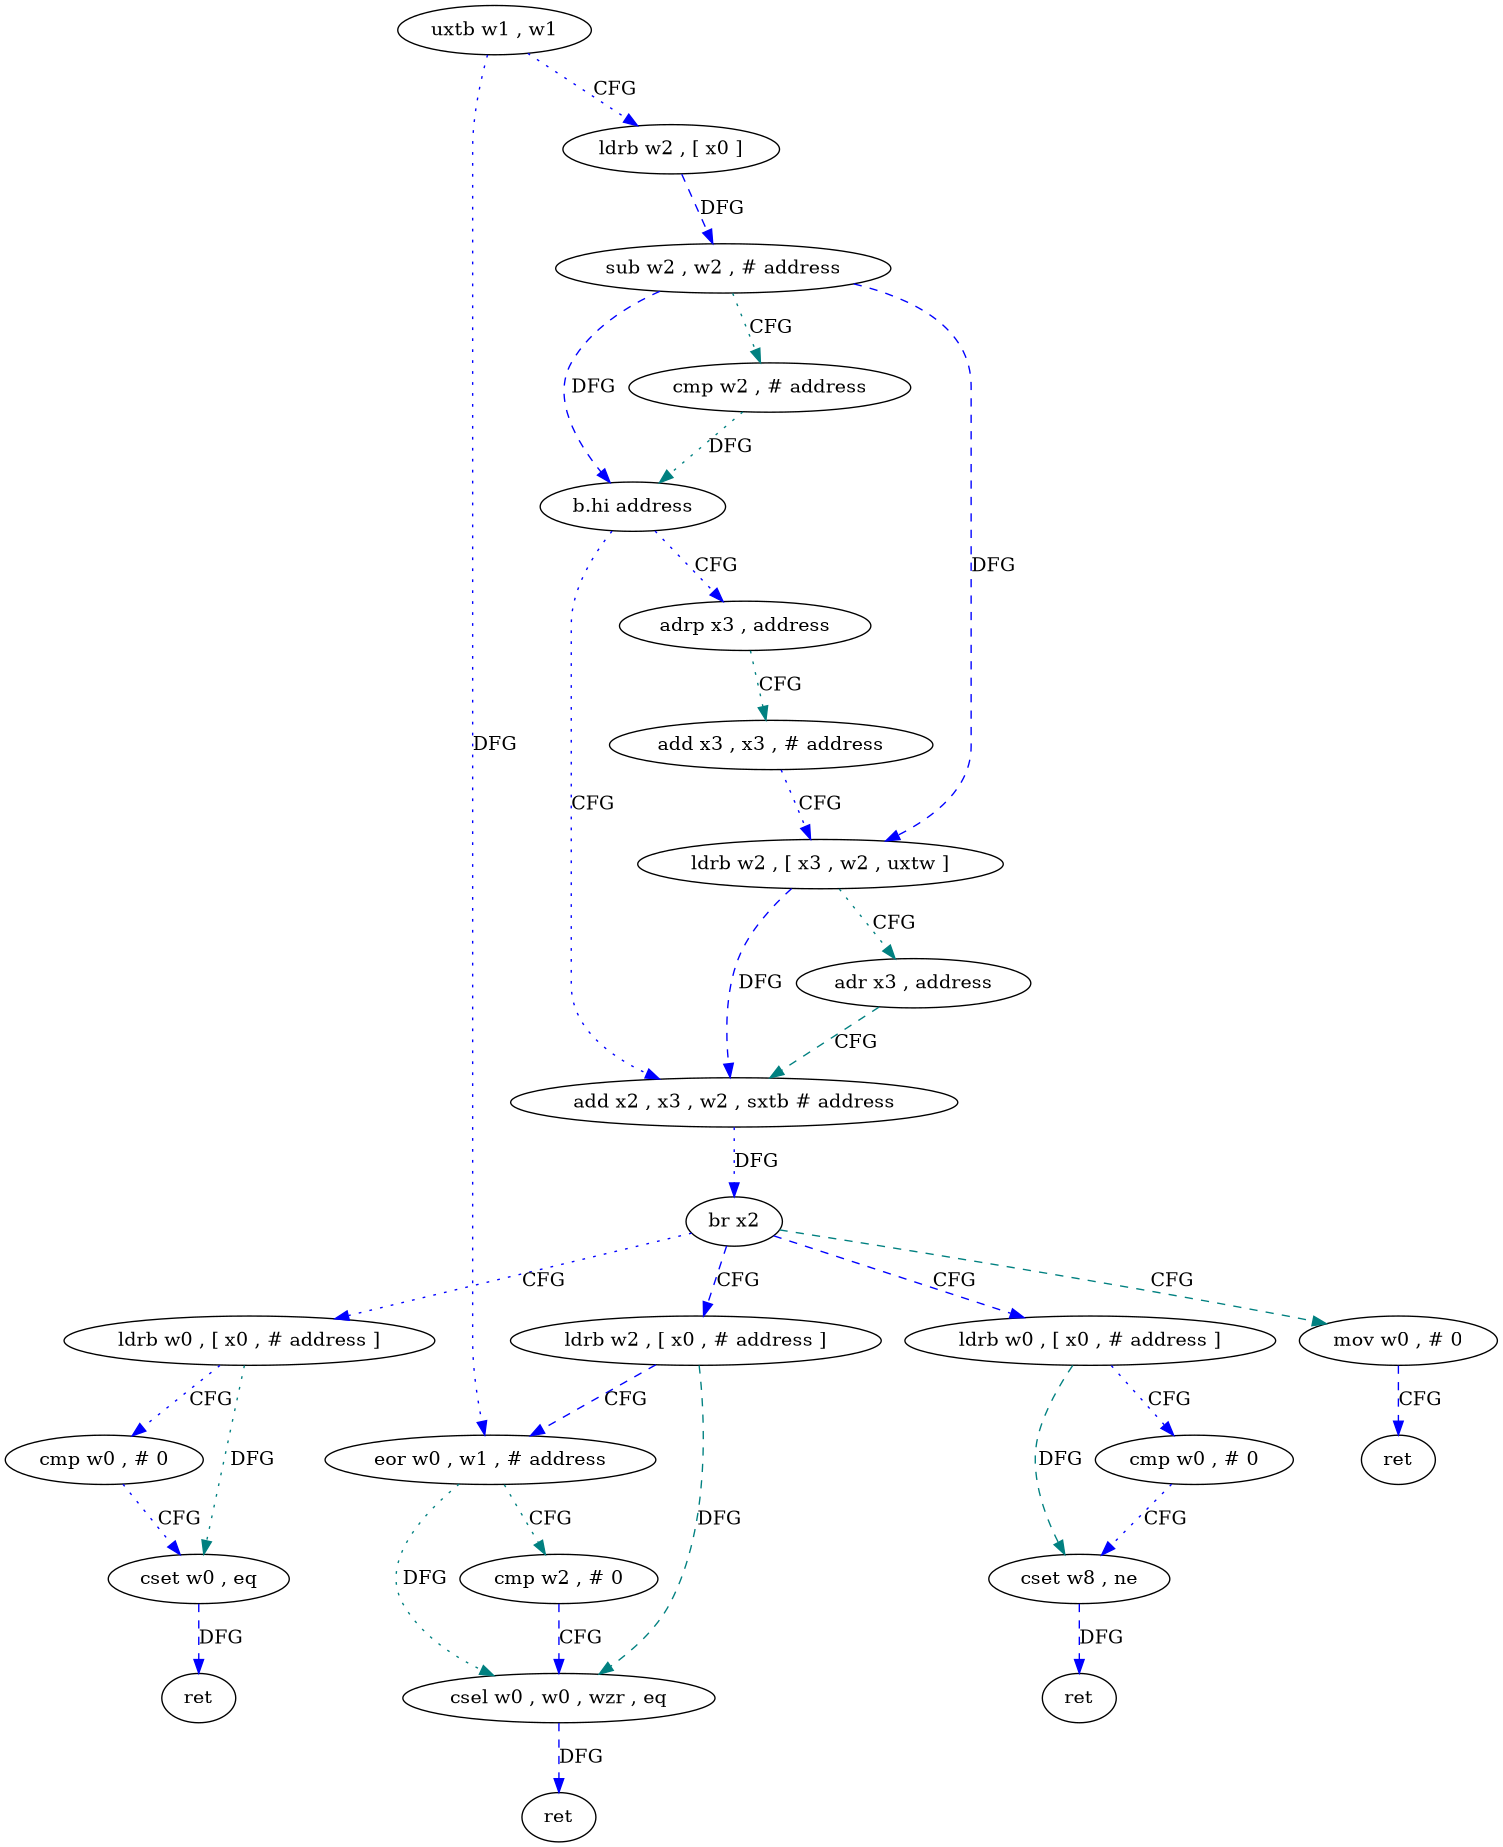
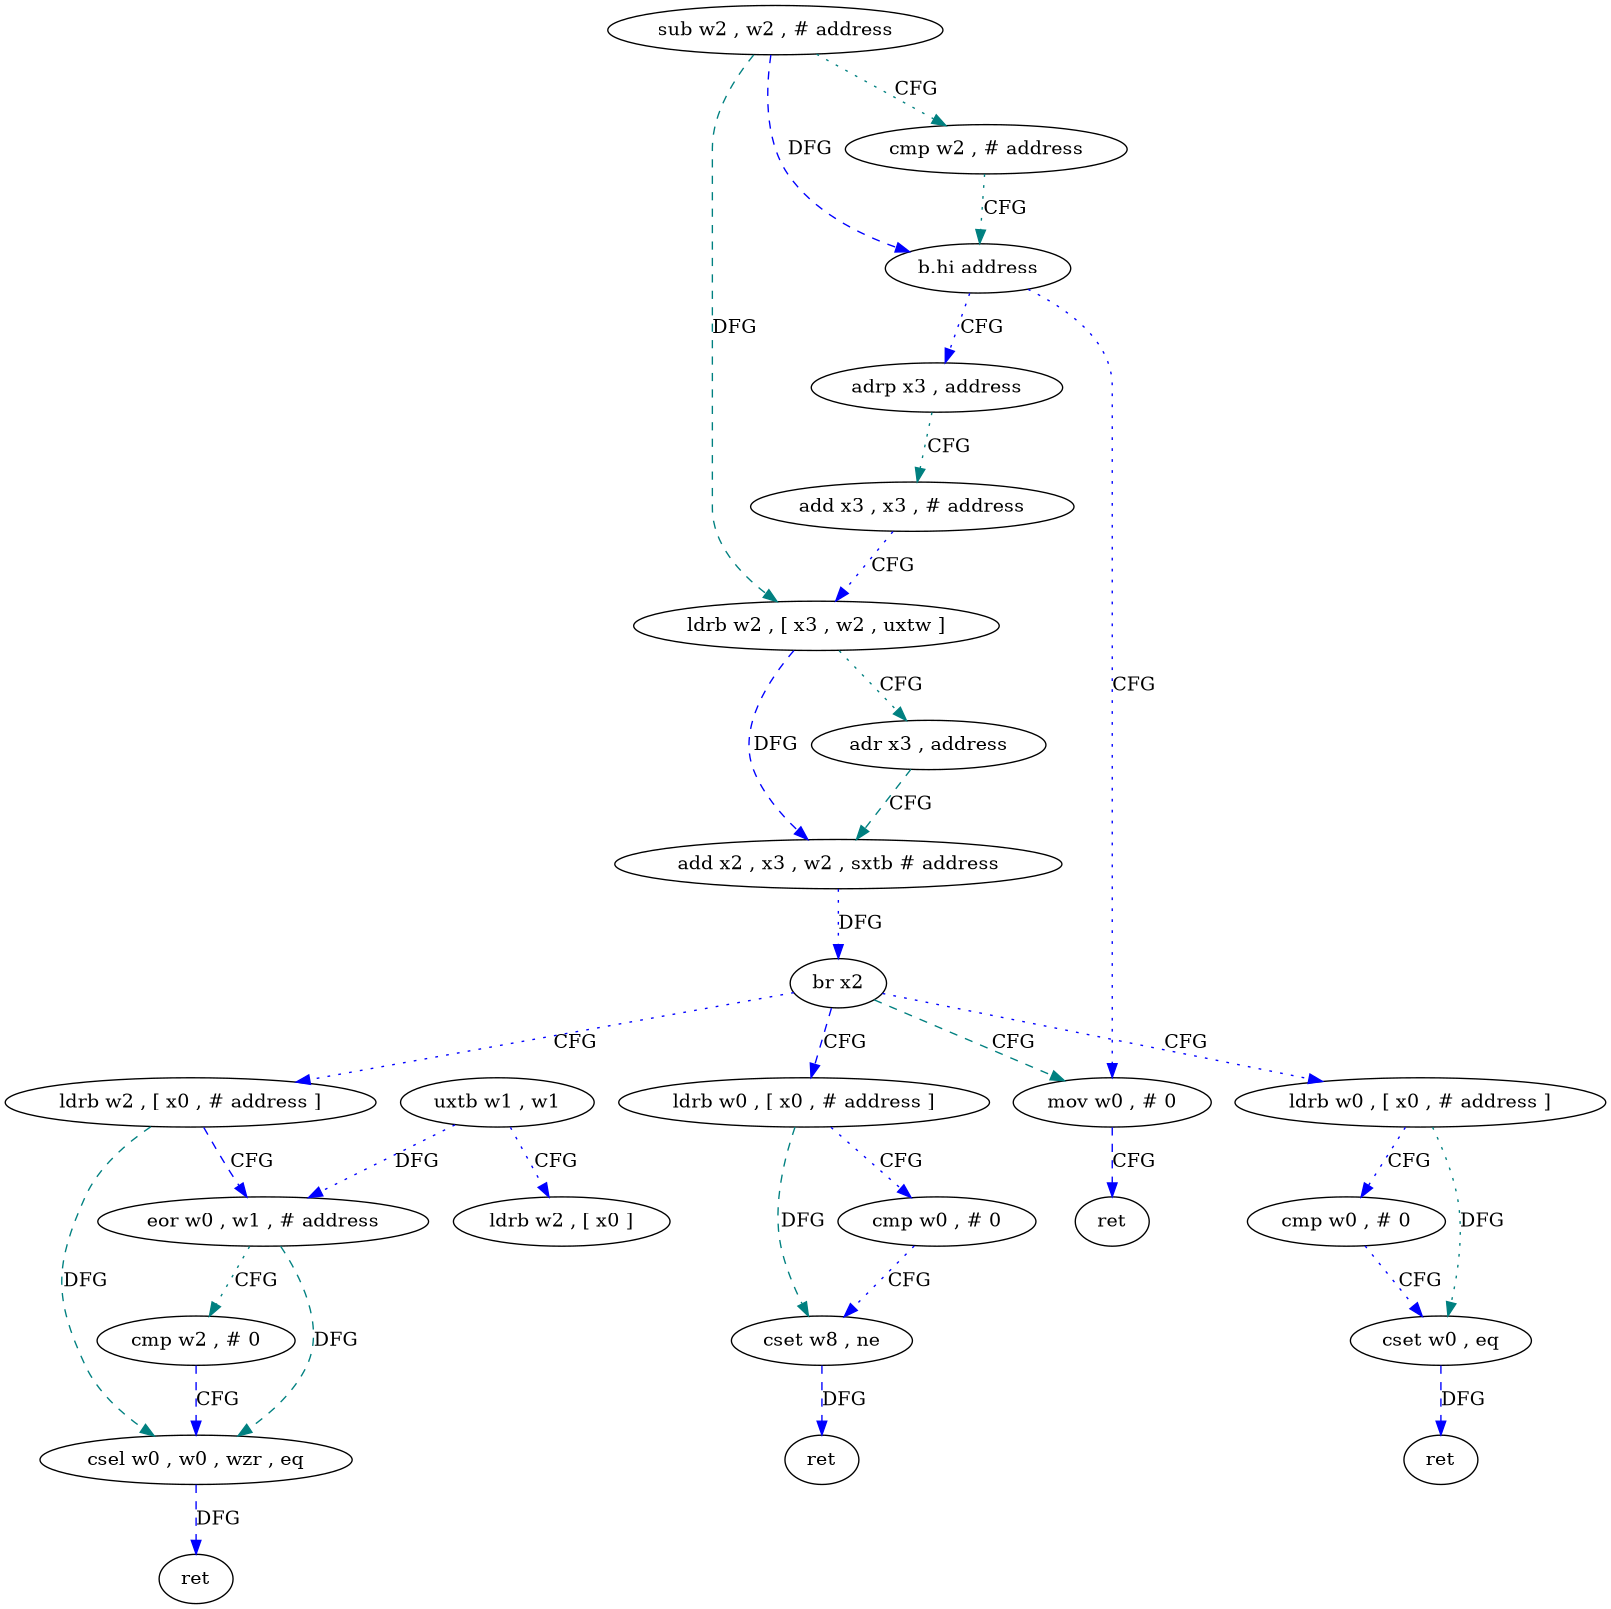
edge "ldrb w2 , [ x0 ]" -> "sub w2 , w2 , # address": removed, label "DFG"
edge "cmp w2 , # address" -> "b.hi address": label "DFG" -> "CFG"
edge "sub w2 , w2 , # address" -> "ldrb w2 , [ x3 , w2 , uxtw ]": color blue -> teal
edge "b.hi address" -> "add x2 , x3 , w2 , sxtb # address": now "b.hi address" -> "mov w0 , # 0"
edge "br x2" -> "ldrb w2 , [ x0 , # address ]": style dashed -> dotted
edge "eor w0 , w1 , # address" -> "csel w0 , w0 , wzr , eq": style dotted -> dashed
